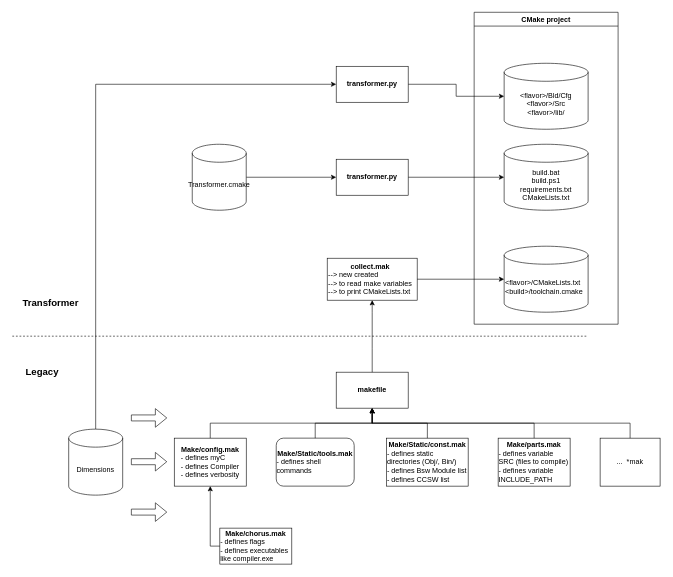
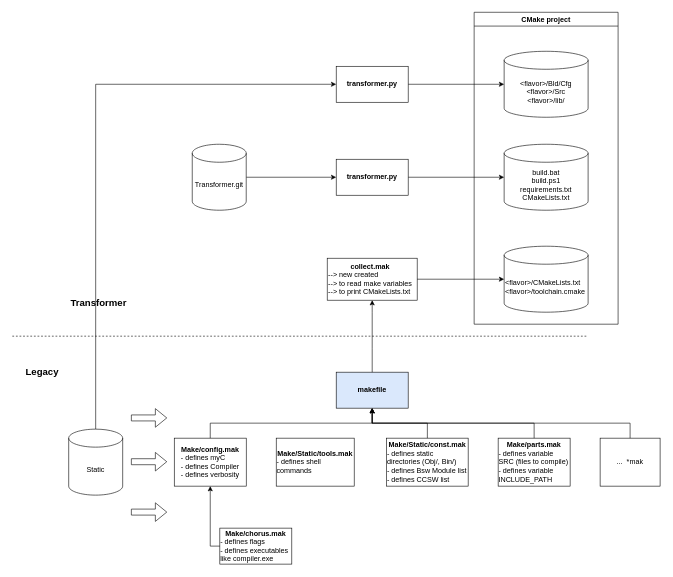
node "<flavor>/Bld/Cfg <flavor>/Src <flavor>/lib/": moved (546, 96) -> (546, 84)
node "Transformer.cmake": label "Transformer.cmake" -> "Transformer.git"
node "<flavor>/CMakeLists.txt<build>/toolchain.cmake": label "<flavor>/CMakeLists.txt<build>/toolchain.cmake" -> "<flavor>/CMakeLists.txt<flavor>/toolchain.cmake"
node "Transformer": moved (51, 303) -> (99, 303)
node "makefile": fillcolor #ffffff -> #dae8fc
edge "Make/Static/tools.mak - defines shell commands" -> "makefile": removed
node "Make/Static/tools.mak - defines shell commands": shape rounded rectangle -> rectangle
node "Dimensions": label "Dimensions" -> "Static"
